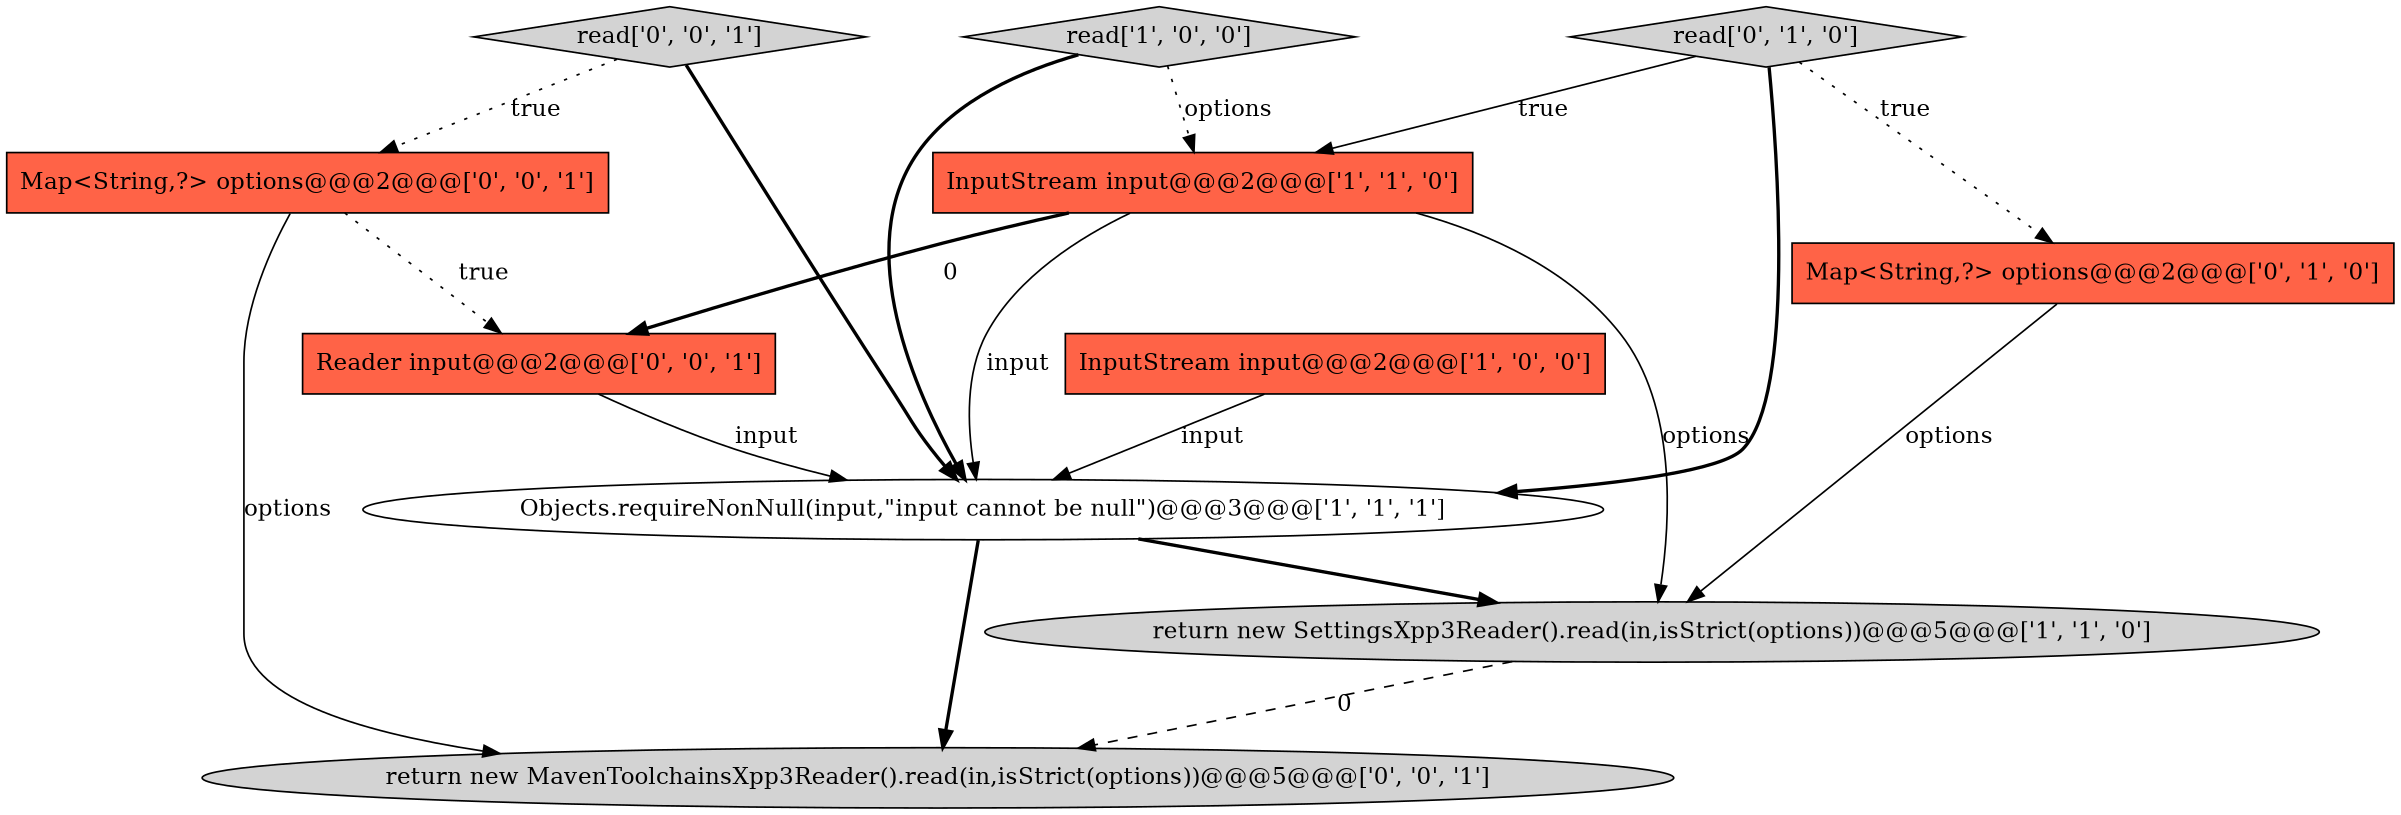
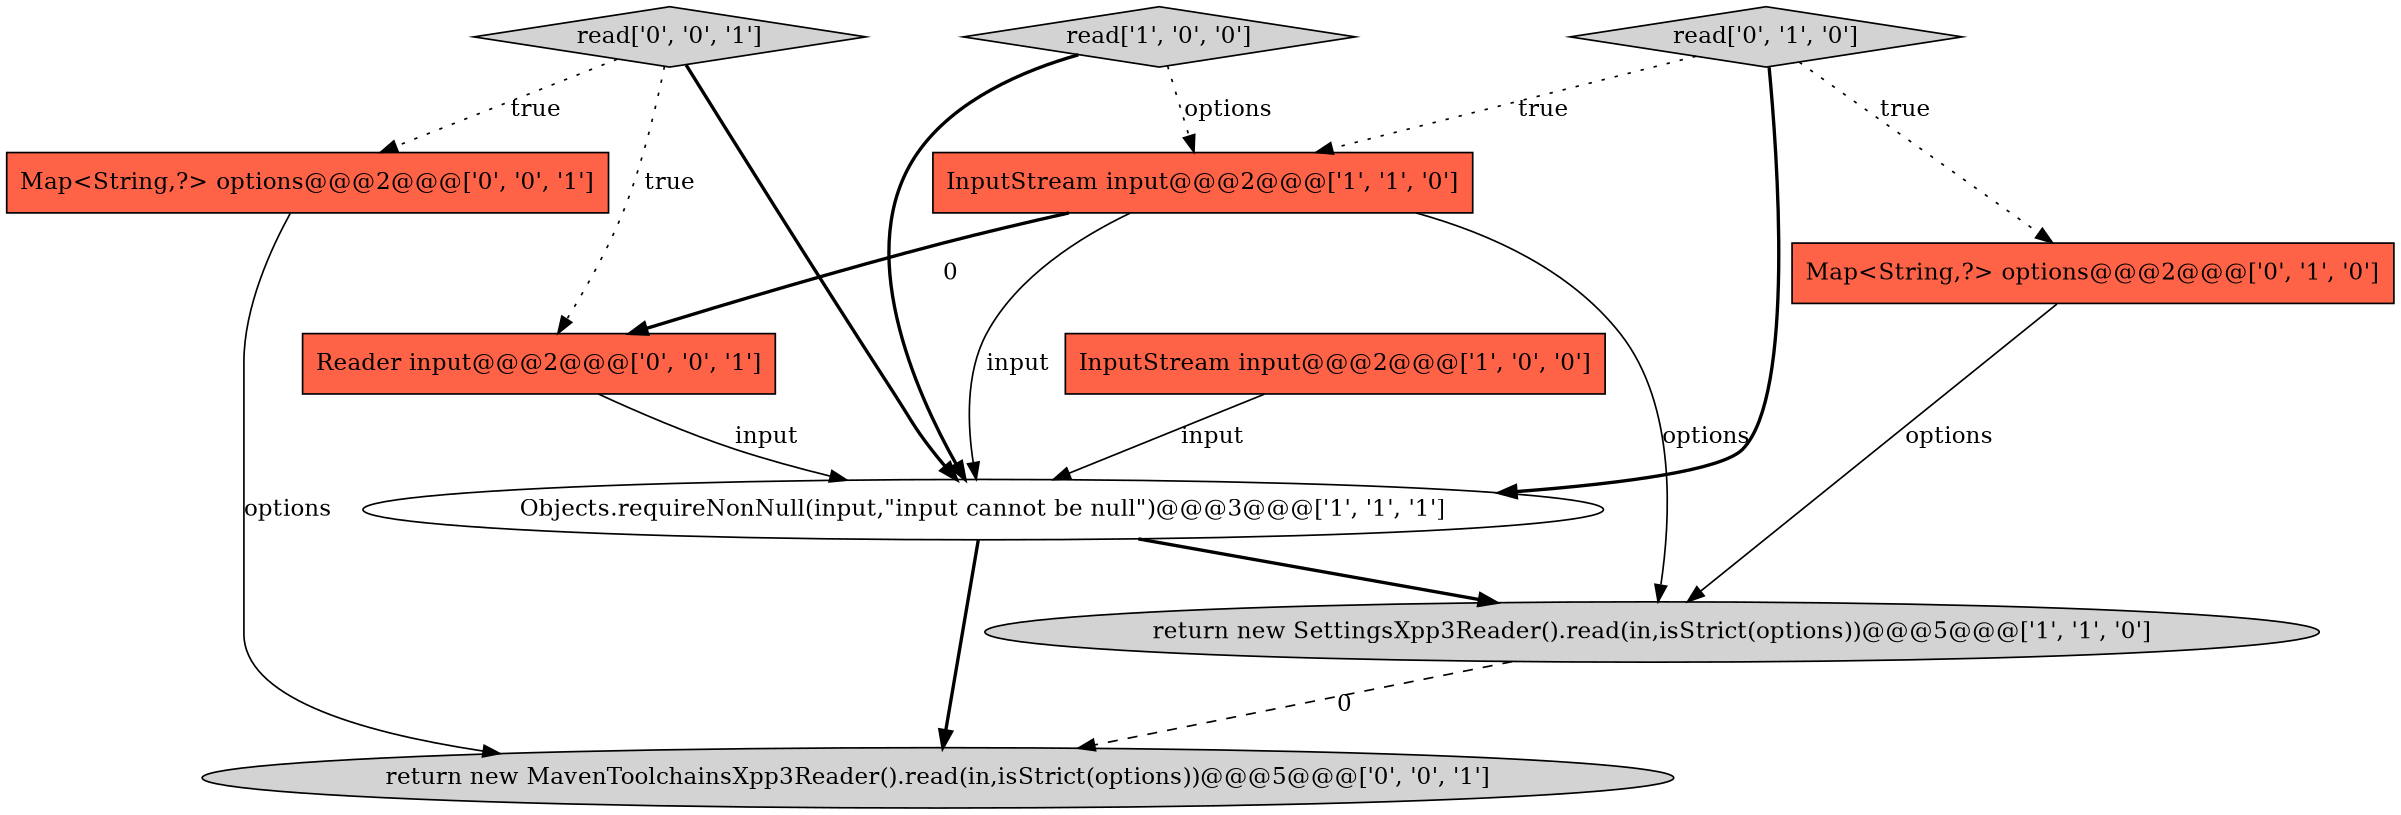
edge "read['0', '1', '0']" -> "InputStream input@@@2@@@['1', '1', '0']": style solid -> dotted
edge "Map<String,?> options@@@2@@@['0', '0', '1']" -> "Reader input@@@2@@@['0', '0', '1']": now "read['0', '0', '1']" -> "Reader input@@@2@@@['0', '0', '1']"
